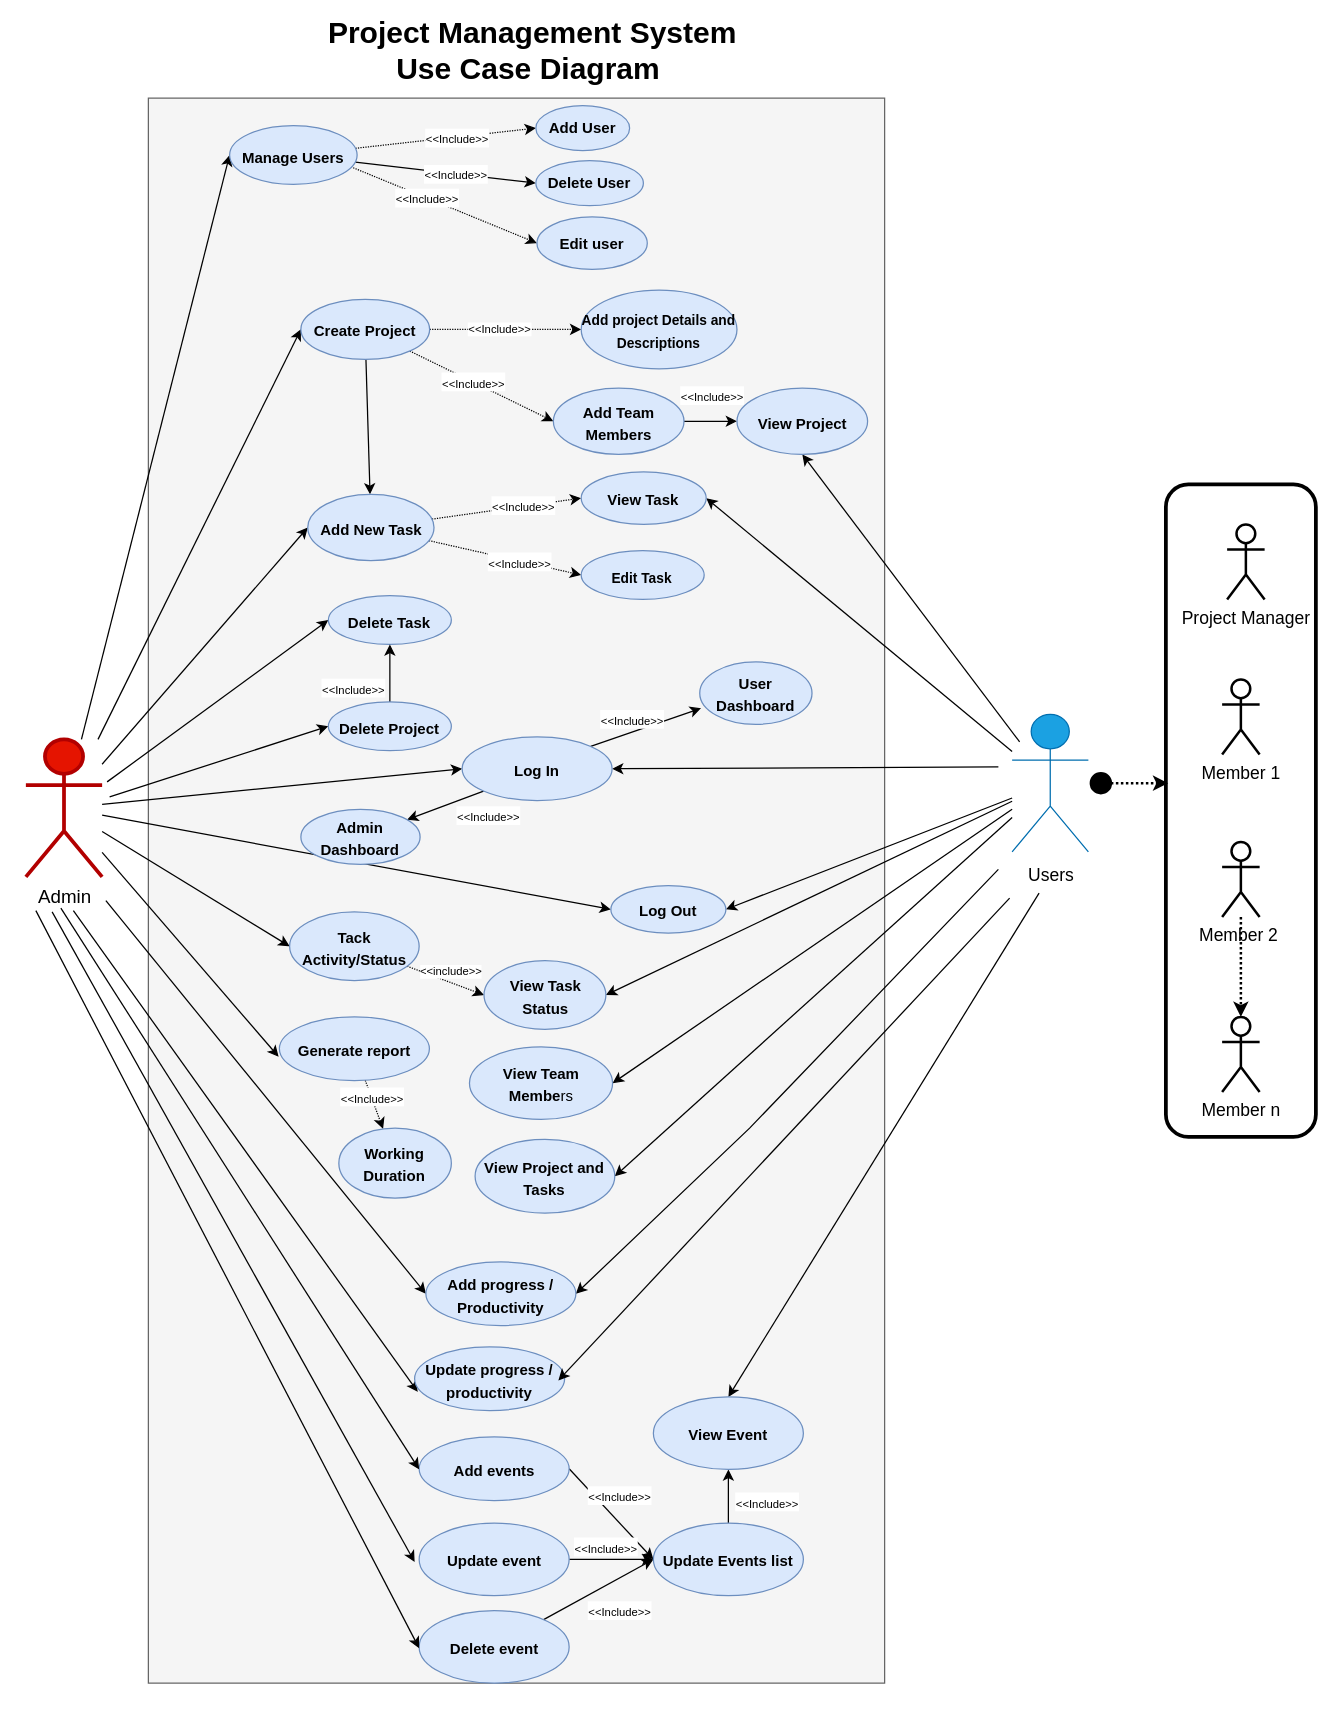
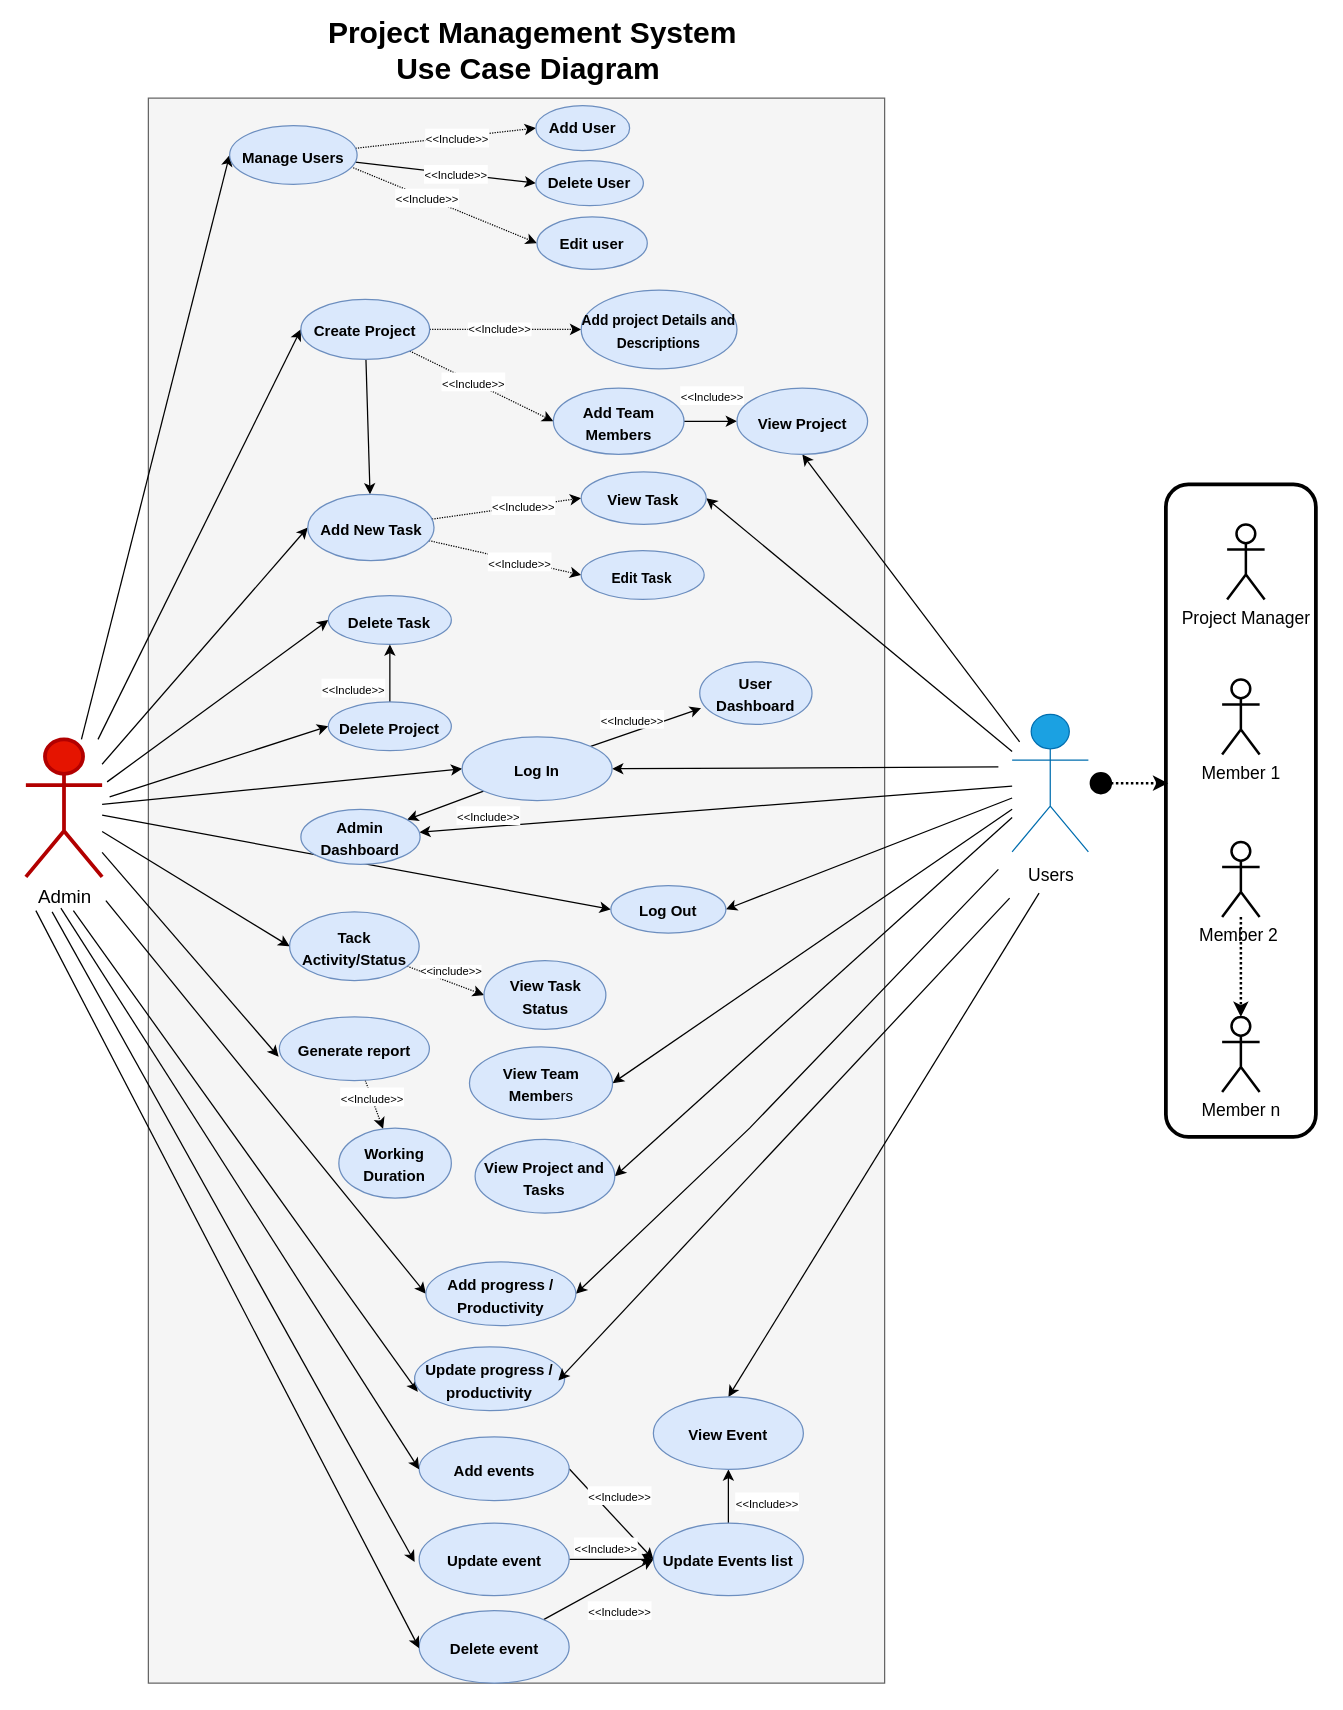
edge "User" -> "View Task Status": now "User" -> "Admin Dashboard"
